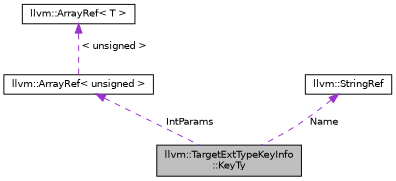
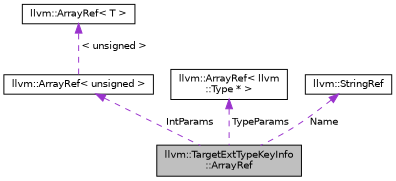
node "llvm::ArrayRef< llvm ::Type * >": added
node "llvm::TargetExtTypeKeyInfo ::KeyTy": label "llvm::TargetExtTypeKeyInfo ::KeyTy" -> "llvm::TargetExtTypeKeyInfo ::ArrayRef"
